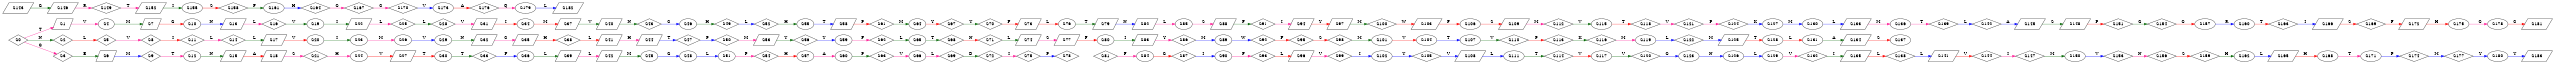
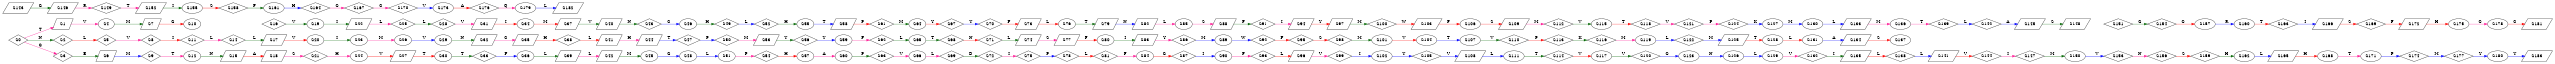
node "S13": removed
edge "S67" -> "S70": color darkgreen -> blue
edge "S148" -> "S151": removed, label "P"
edge "S131" -> "S134": color darkgreen -> blue
edge "S78" -> "S81": added, label "L"
